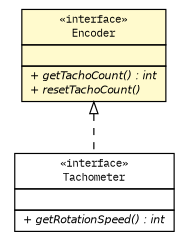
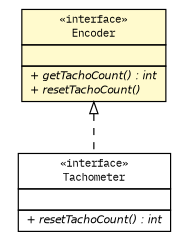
node "Tachometer": text "+ getRotationSpeed() : int" -> "+ resetTachoCount() : int"
